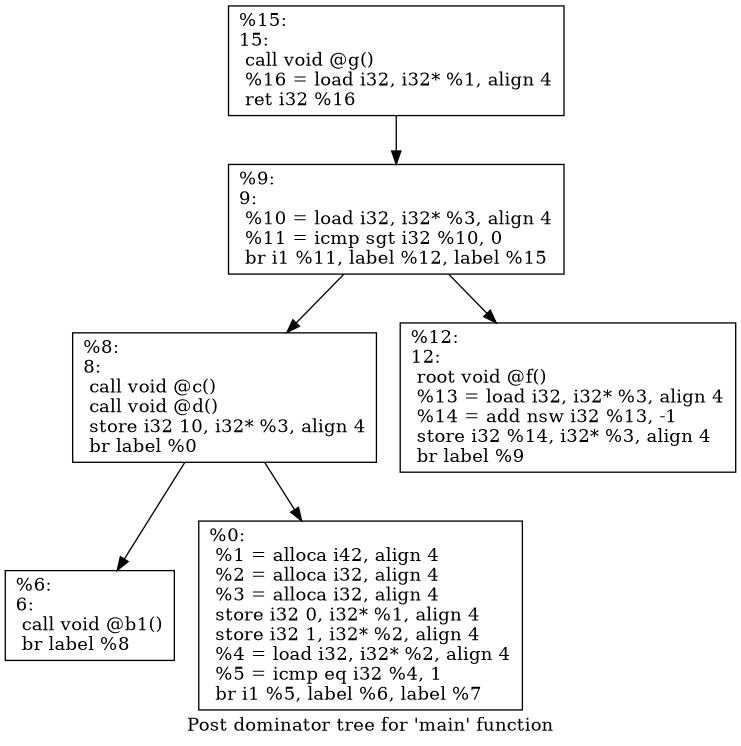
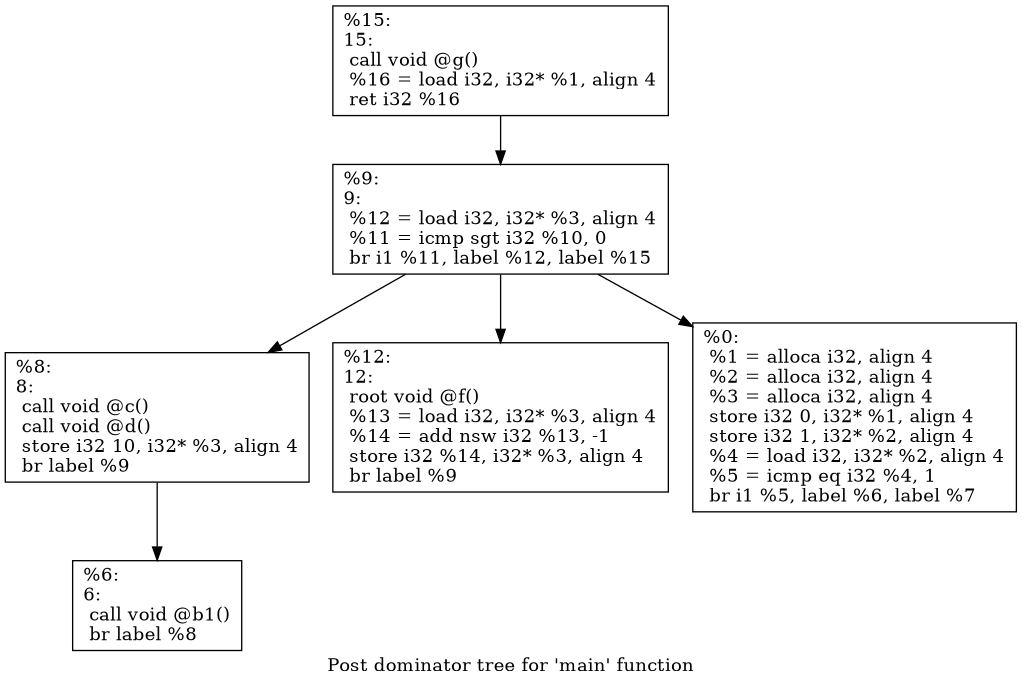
node "%9:": text "%10 = load i32, i32* %3, align 4" -> "%12 = load i32, i32* %3, align 4"
node "%8:": text "br label %0" -> "br label %9"
edge "%8:" -> "%0:": now "%9:" -> "%0:"
node "%0:": text "%1 = alloca i42, align 4" -> "%1 = alloca i32, align 4"
